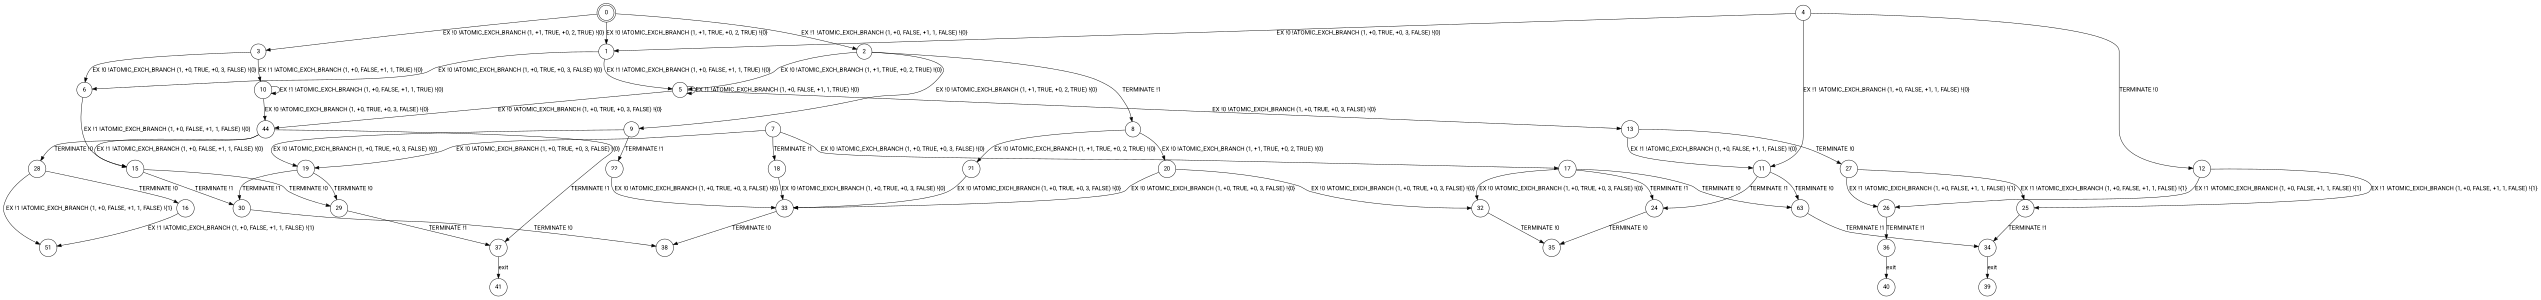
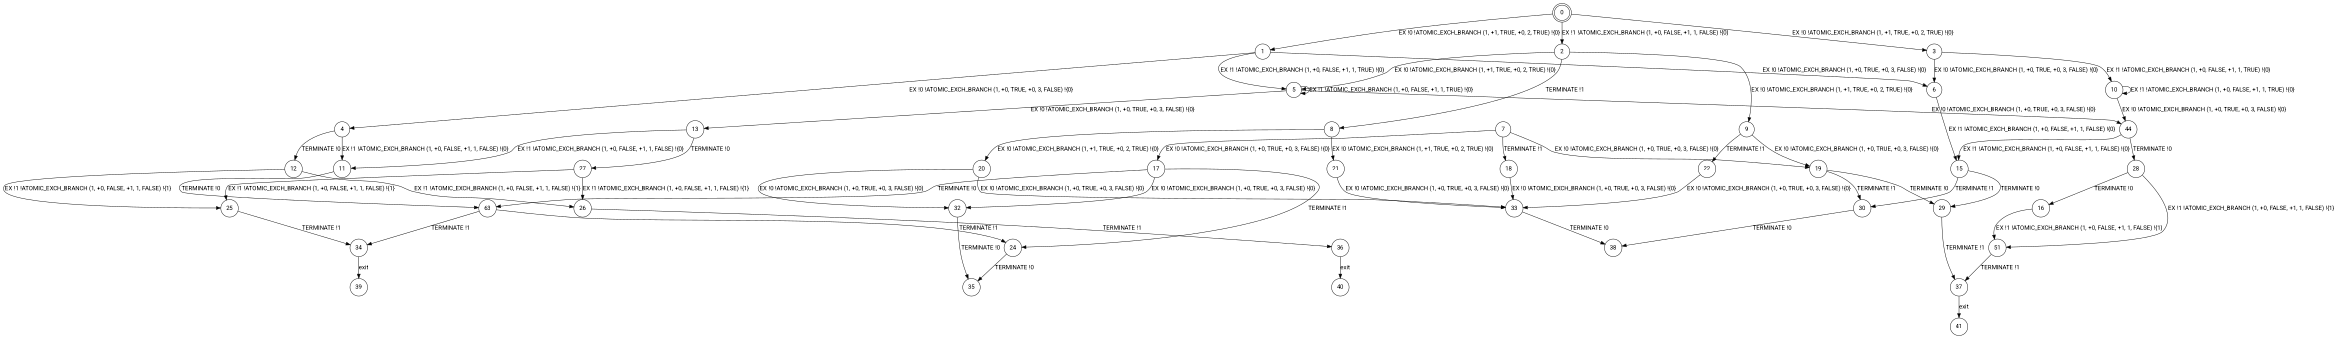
edge "4" -> "1": reversed
edge "44" -> "37": now "51" -> "37"
edge "11" -> "24": now "63" -> "24"
